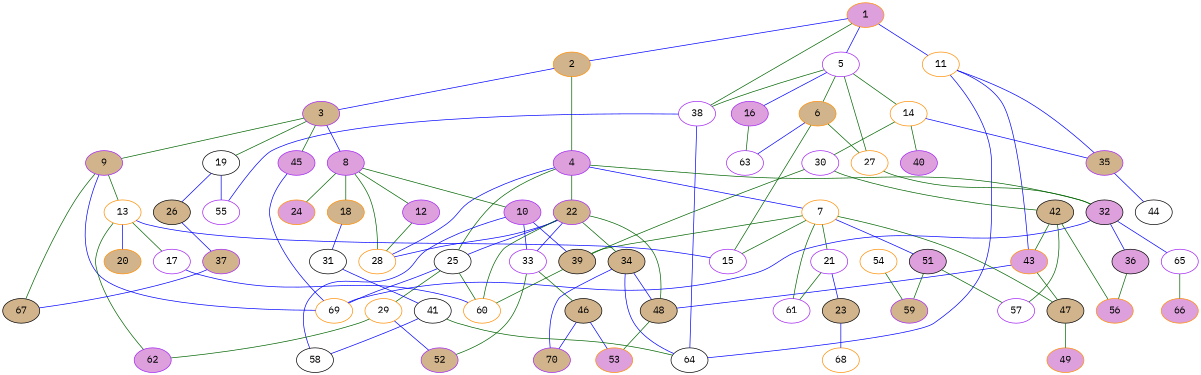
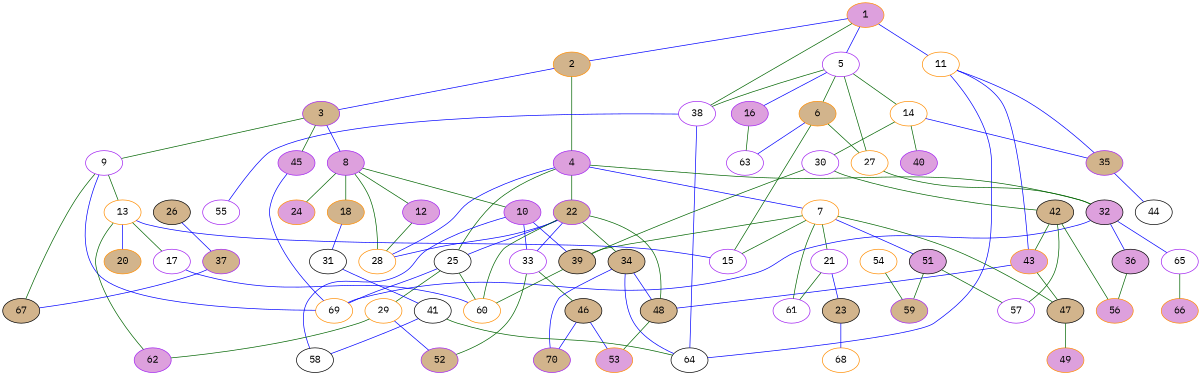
node "9": fillcolor tan -> white
node "19": removed
